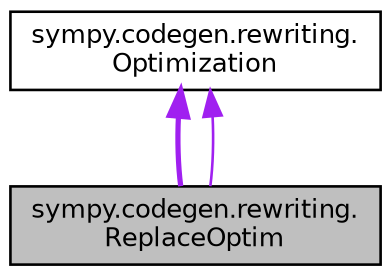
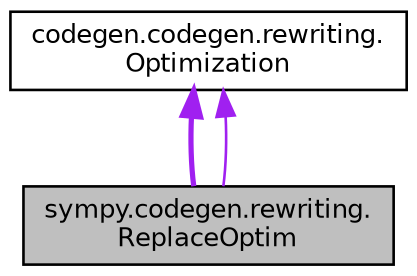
node "sympy.codegen.rewriting. Optimization": label "sympy.codegen.rewriting. Optimization" -> "codegen.codegen.rewriting. Optimization"
